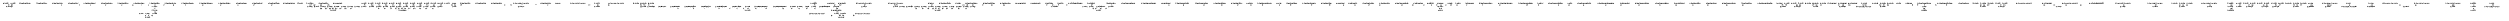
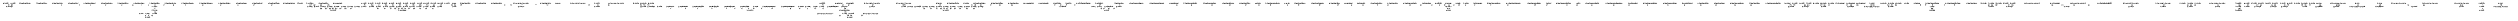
node "349: /root/.bashrc": added
